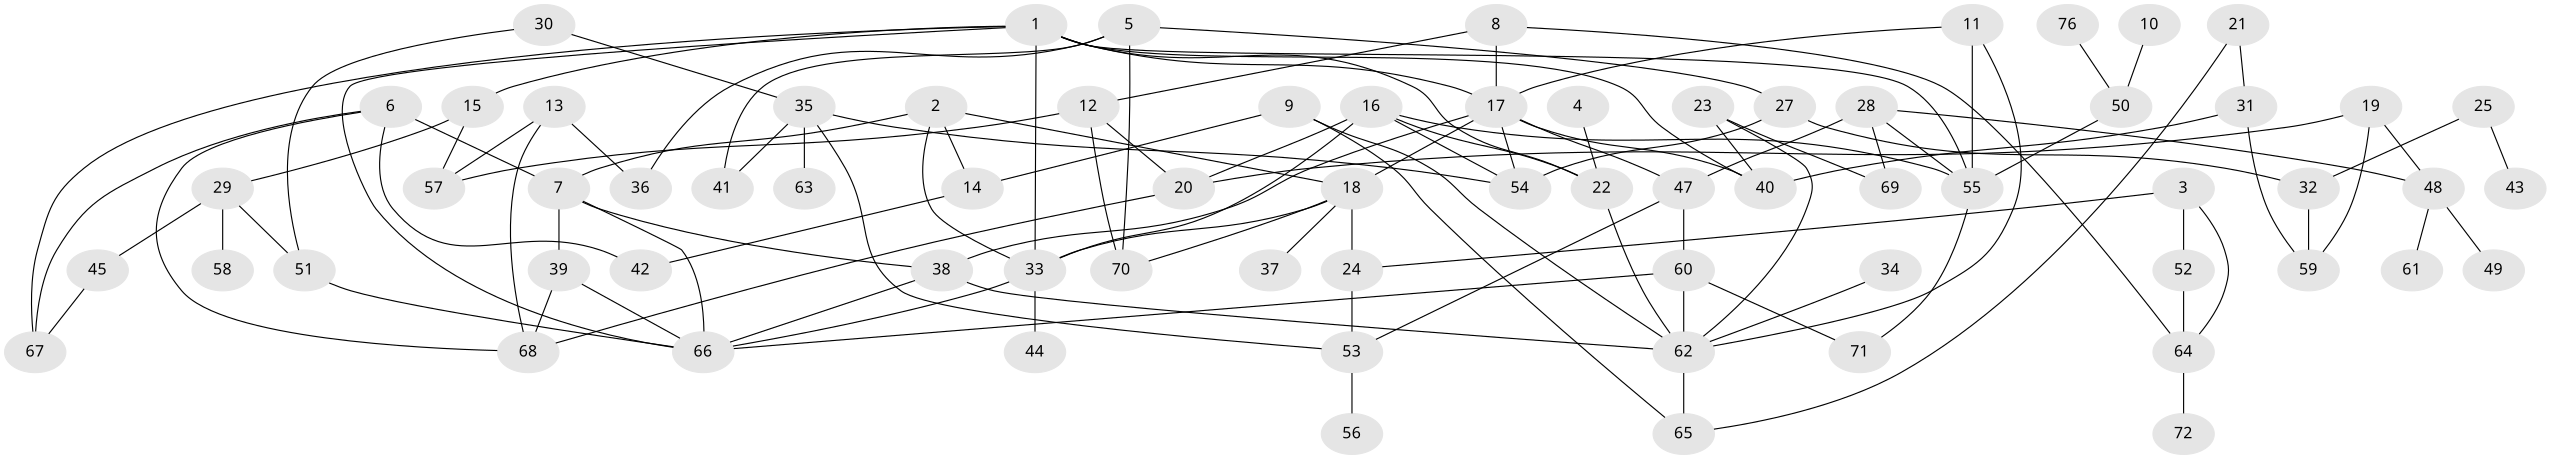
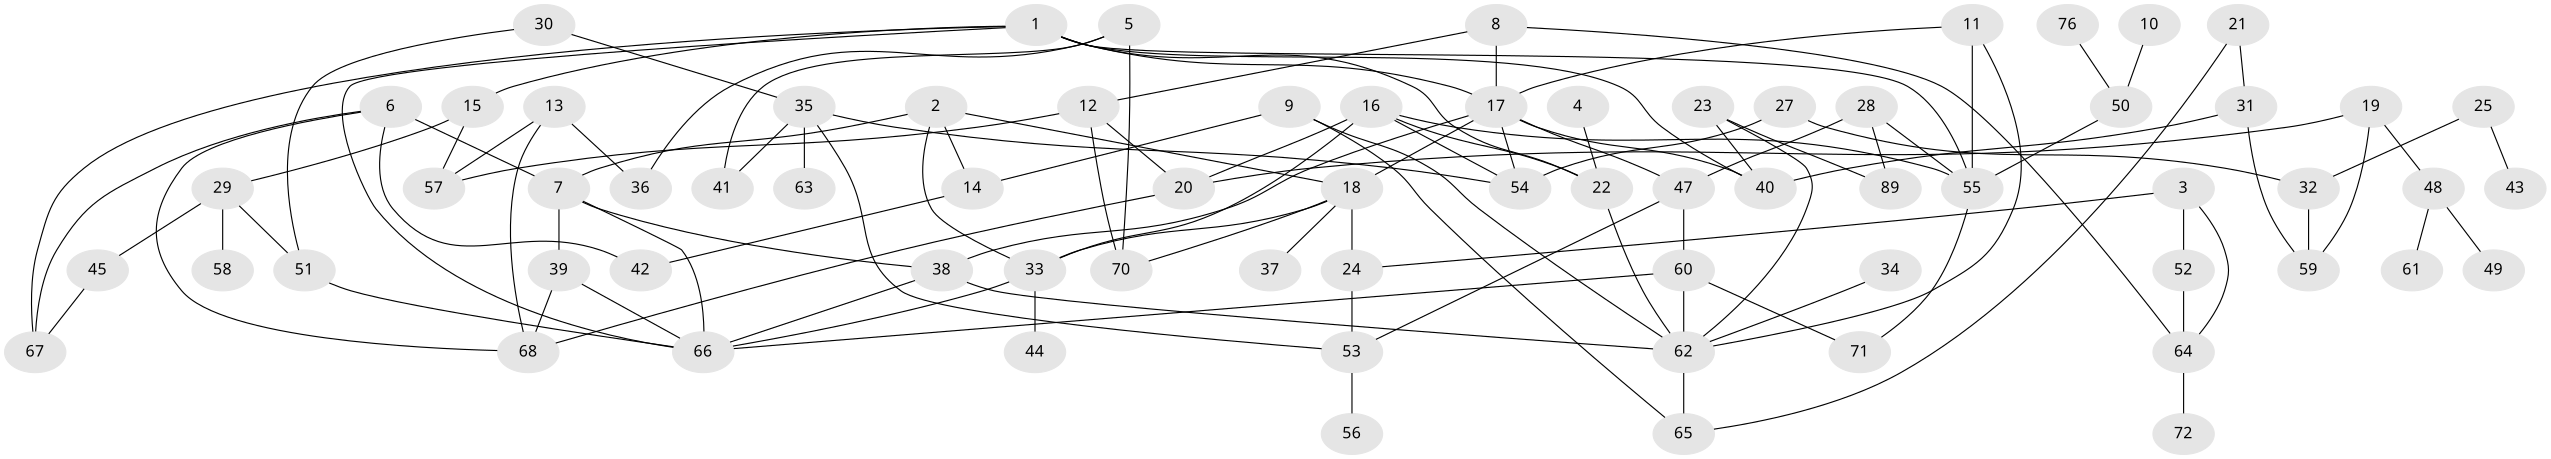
edge "5" -- "27": removed
edge "28" -- "48": removed
edge "1" -- "33": removed
node "69": label "69" -> "89"
